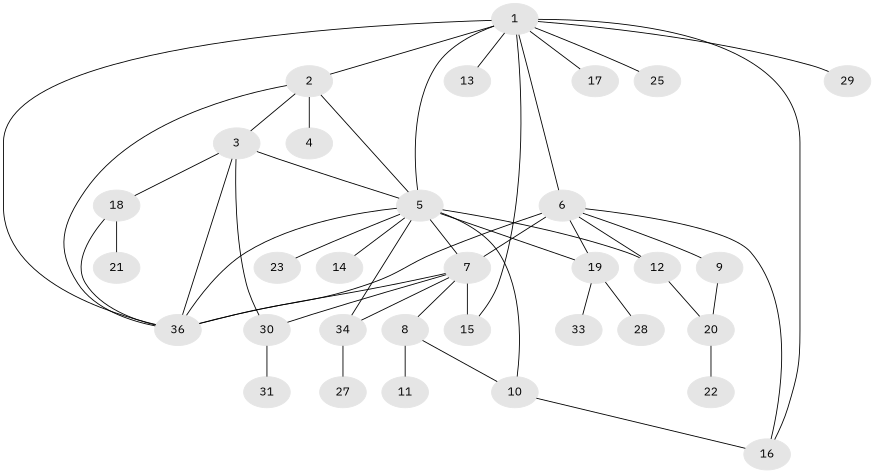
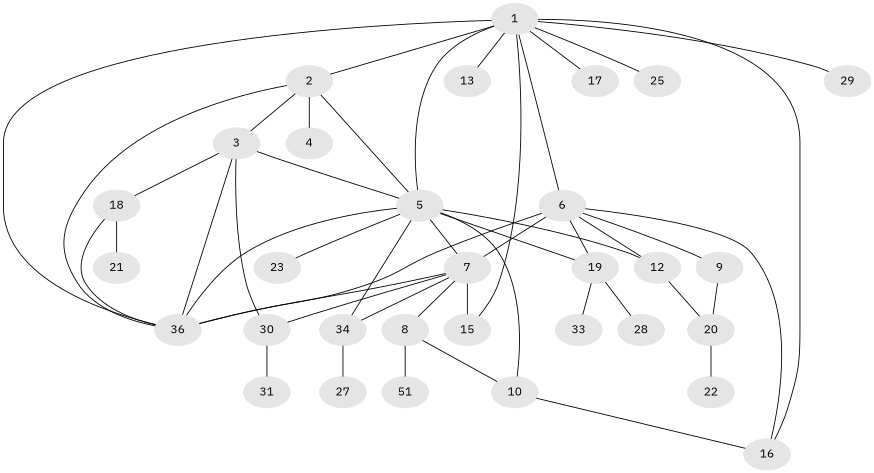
node "14": removed
node "11": label "11" -> "51"
